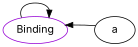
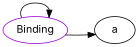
edge "a" -> "Binding": reversed
